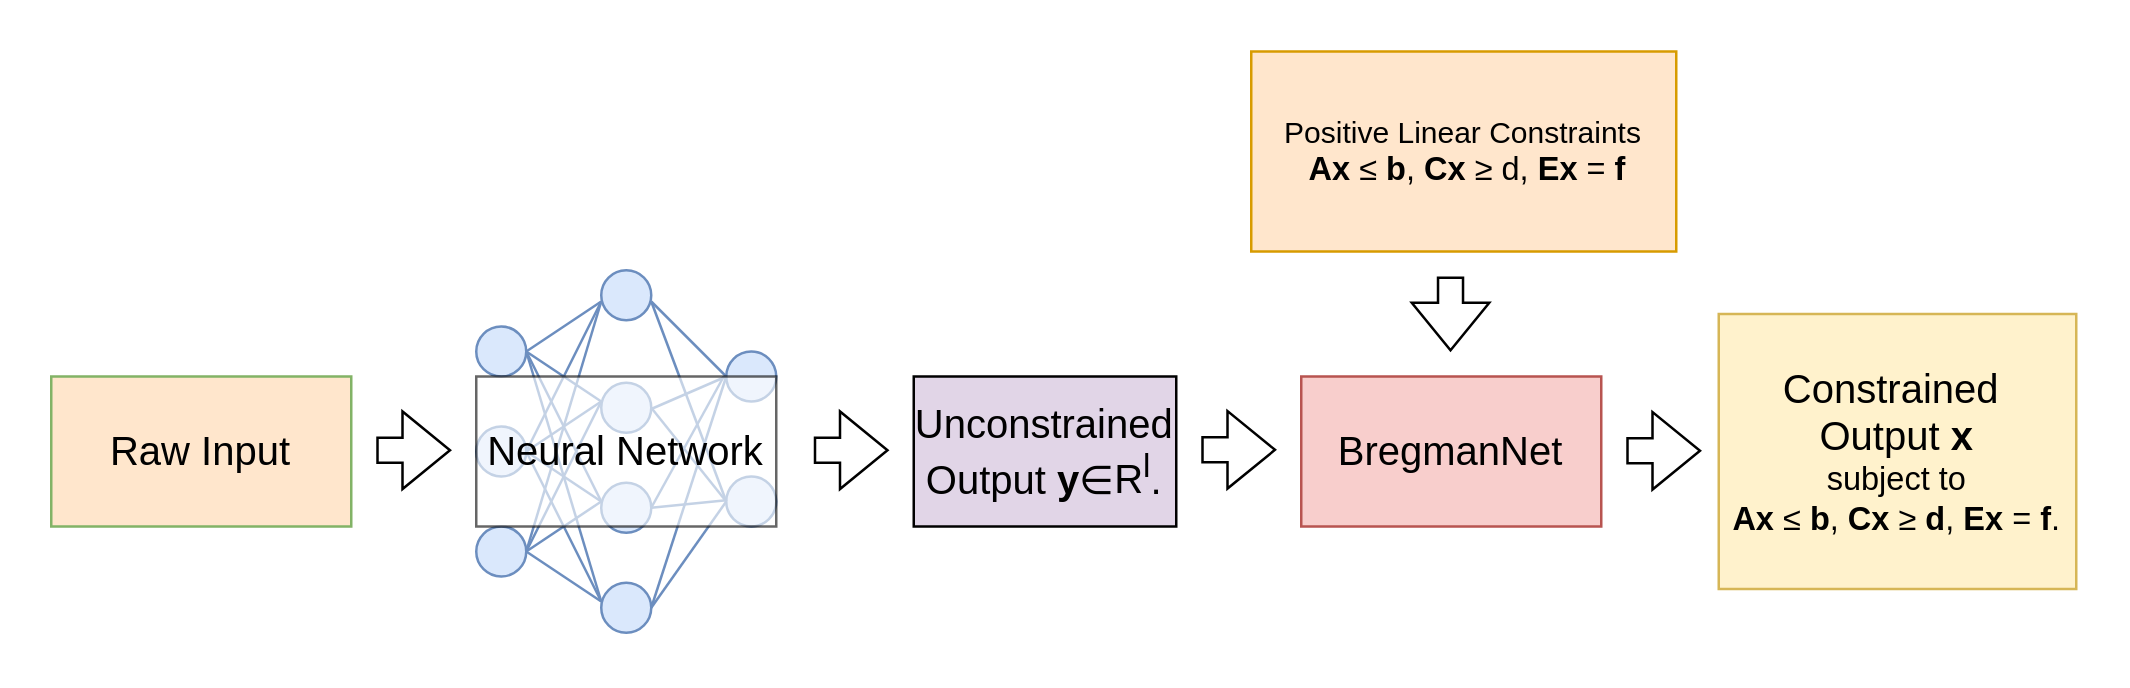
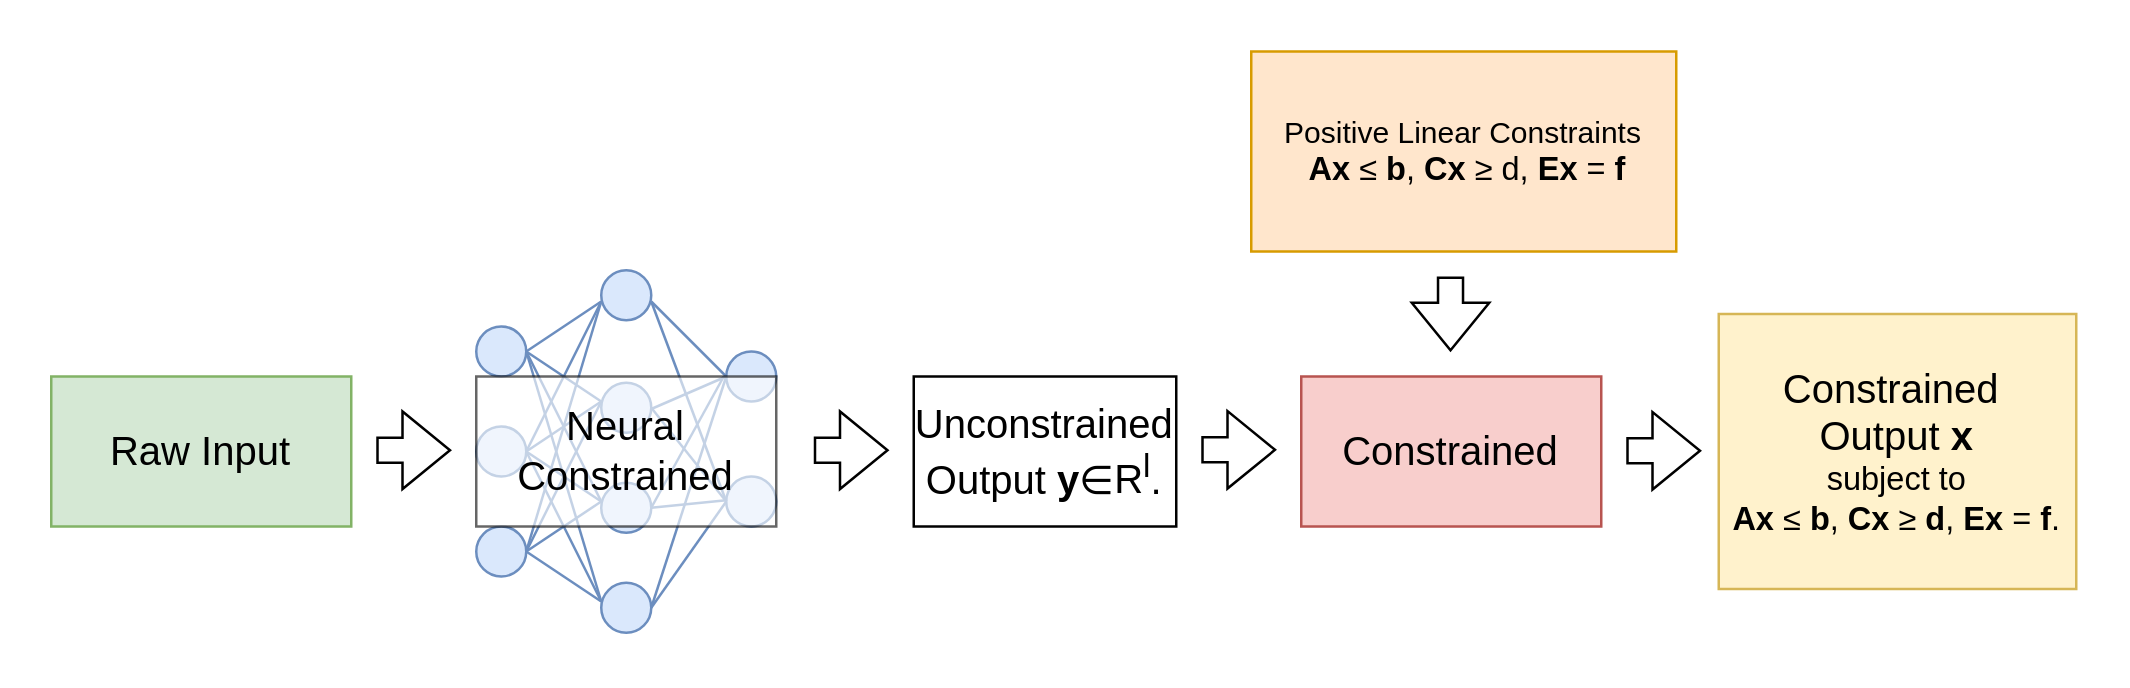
node "Raw Input": fillcolor #ffe6cc -> #d5e8d4
node "Neural Network": label "Neural Network" -> "Neural Constrained"
node "Unconstrained Output y∈Rl.": fillcolor #e1d5e7 -> #ffffff
node "BregmanNet": label "BregmanNet" -> "Constrained"
